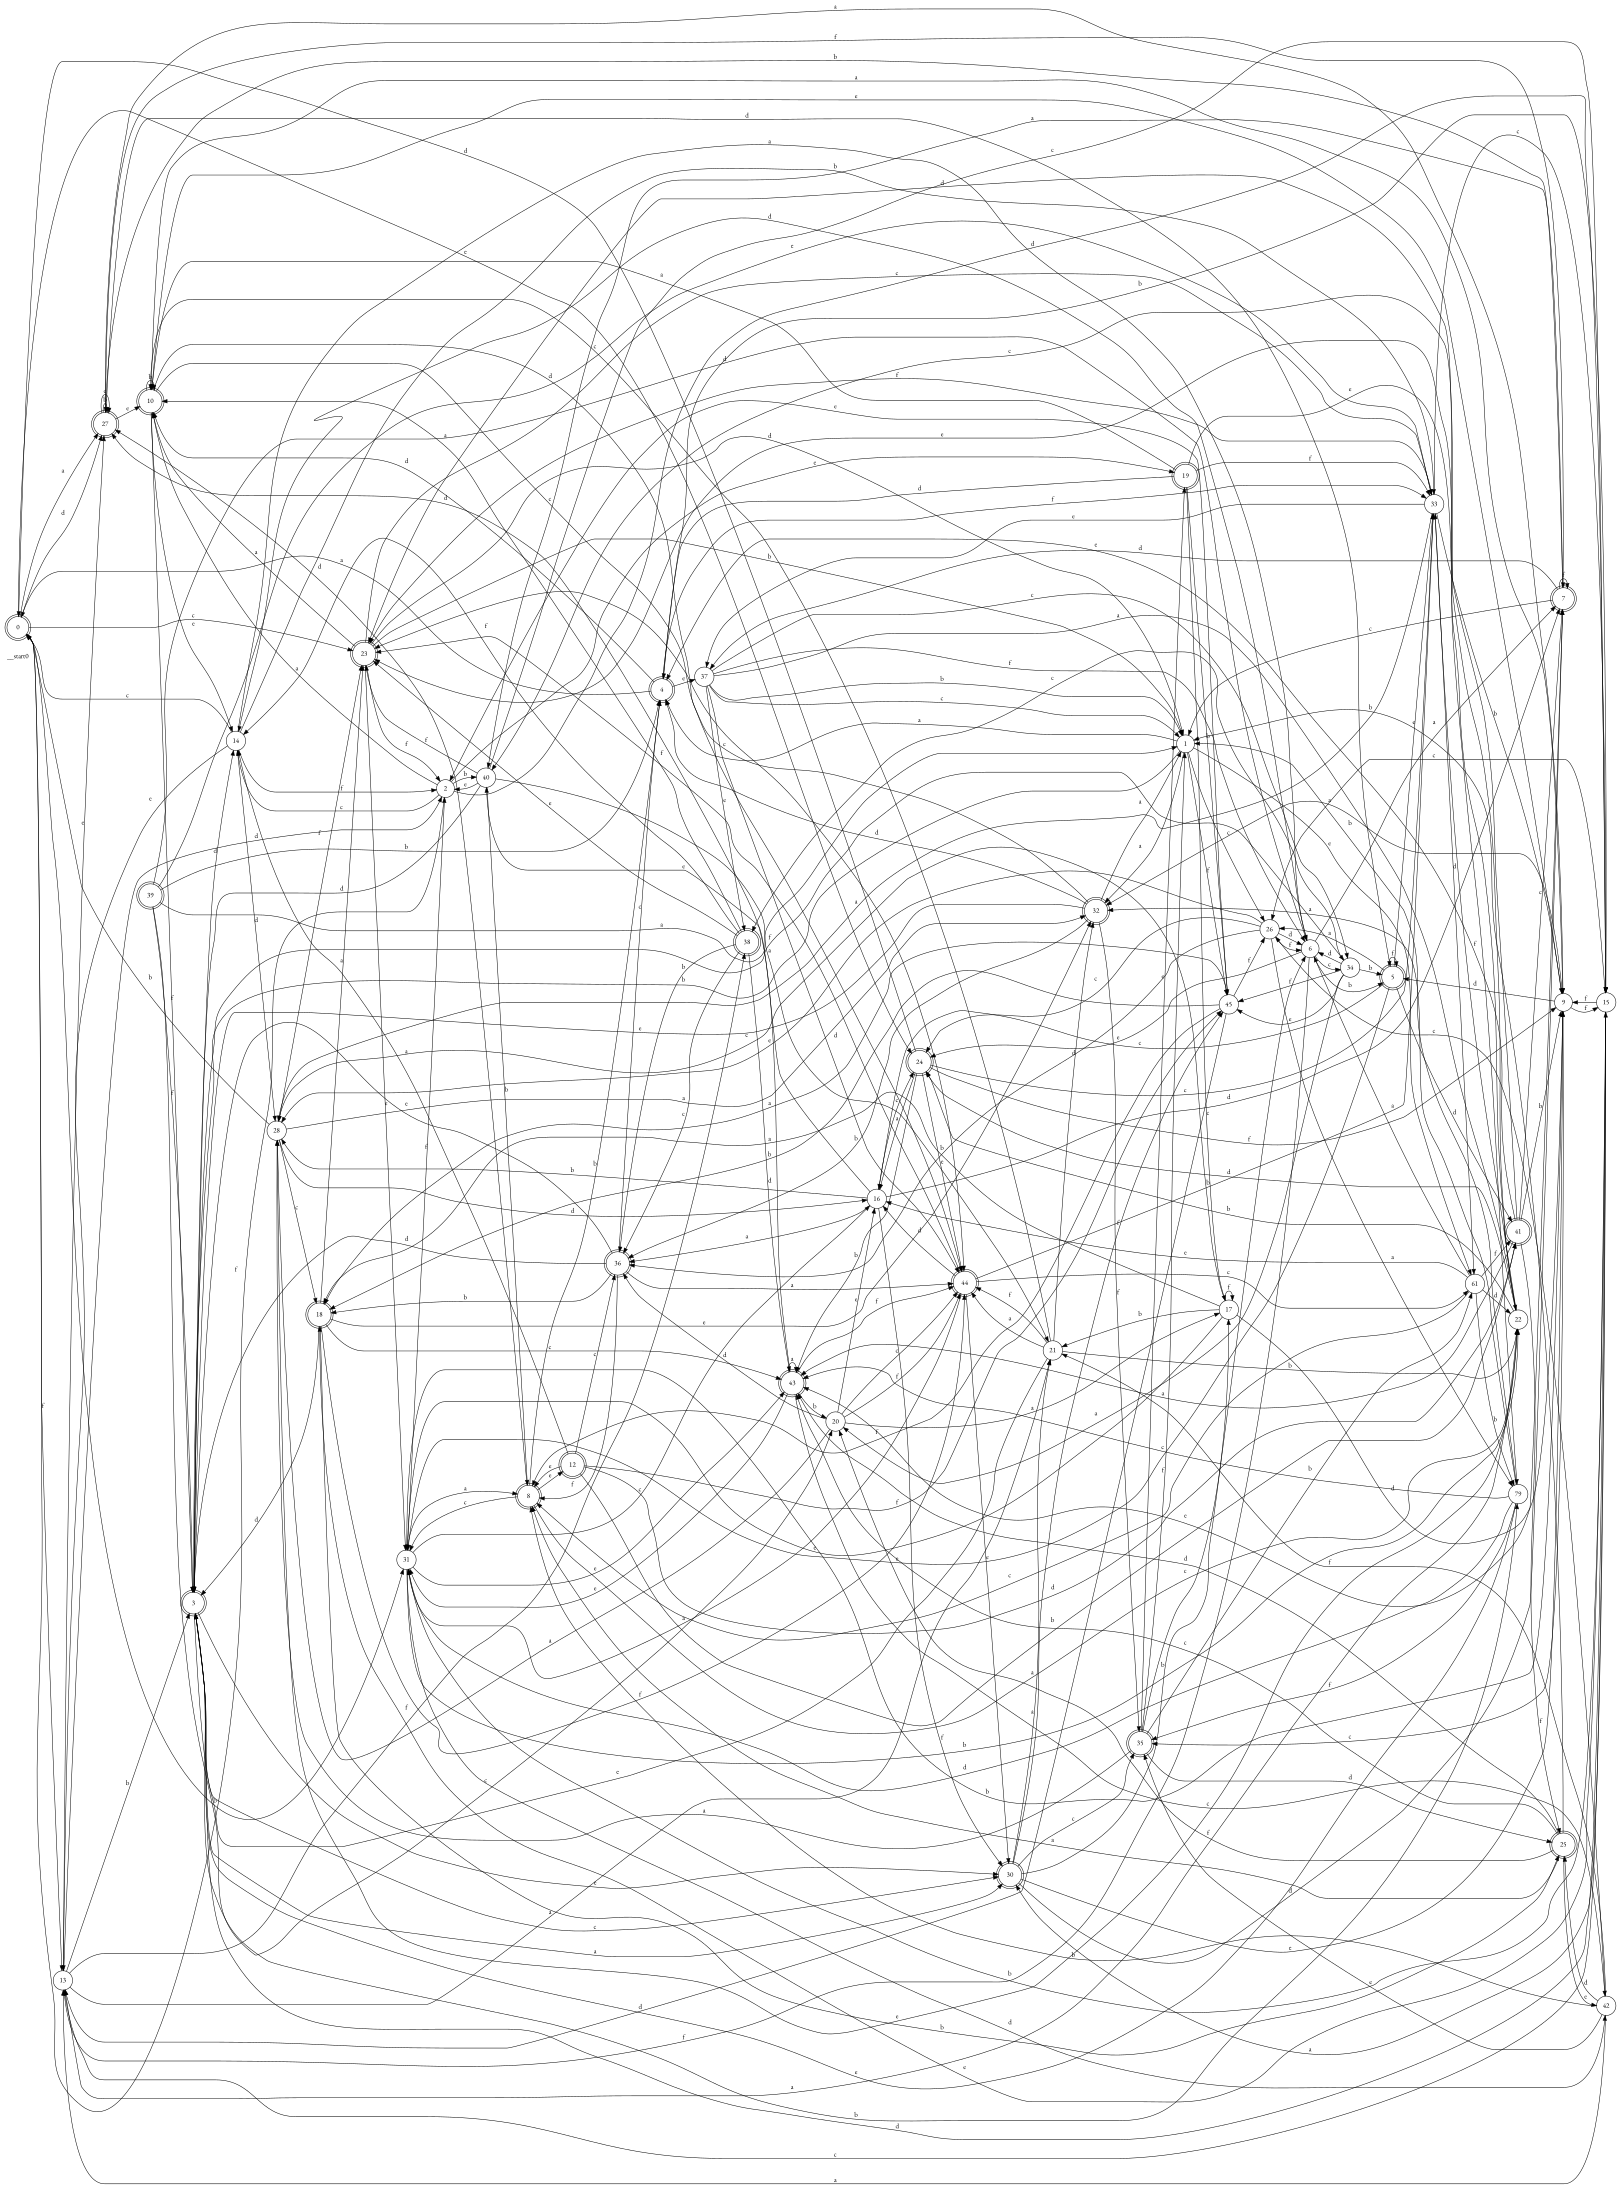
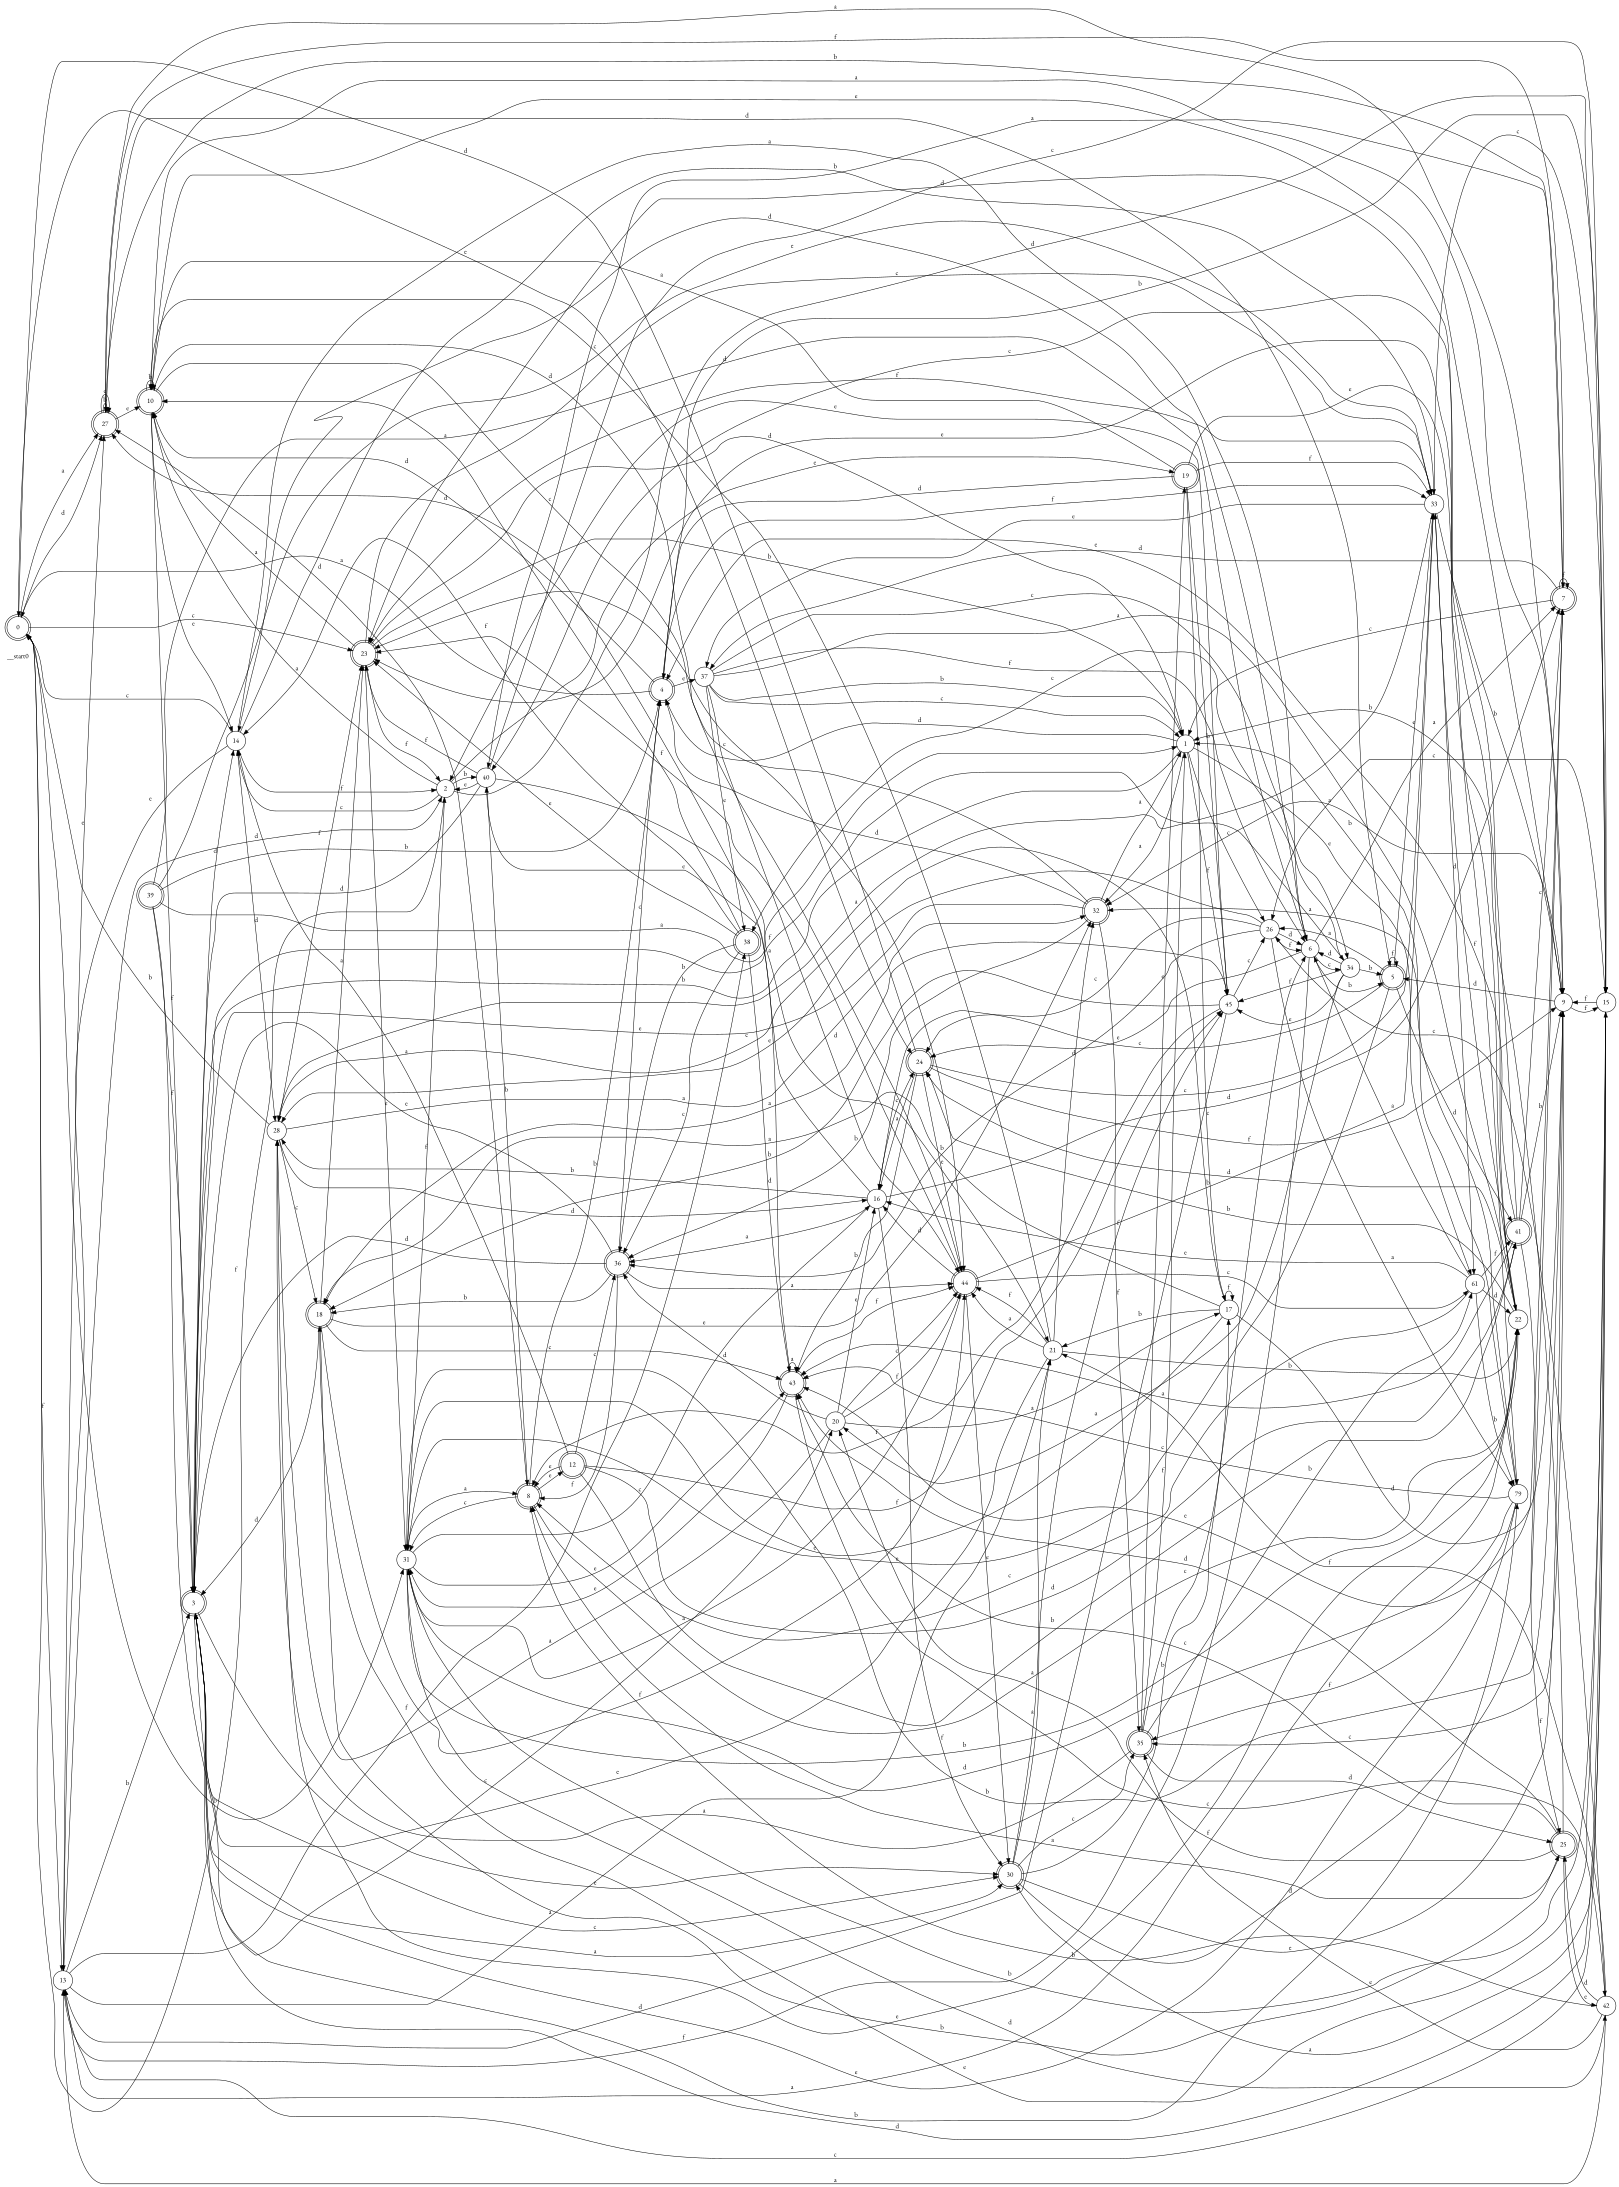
edge "1" -> "4": label "a" -> "d"
edge "45" -> "26": label "f" -> "c"
edge "43" -> "20": removed, label "b"
